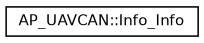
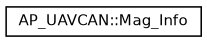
node "AP_UAVCAN::Info_Info": label "AP_UAVCAN::Info_Info" -> "AP_UAVCAN::Mag_Info"
